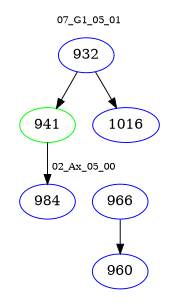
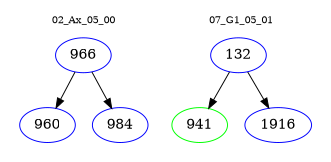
node "932": label "932" -> "132"
node "1016": label "1016" -> "1916"
edge "941" -> "984": now "966" -> "984"
